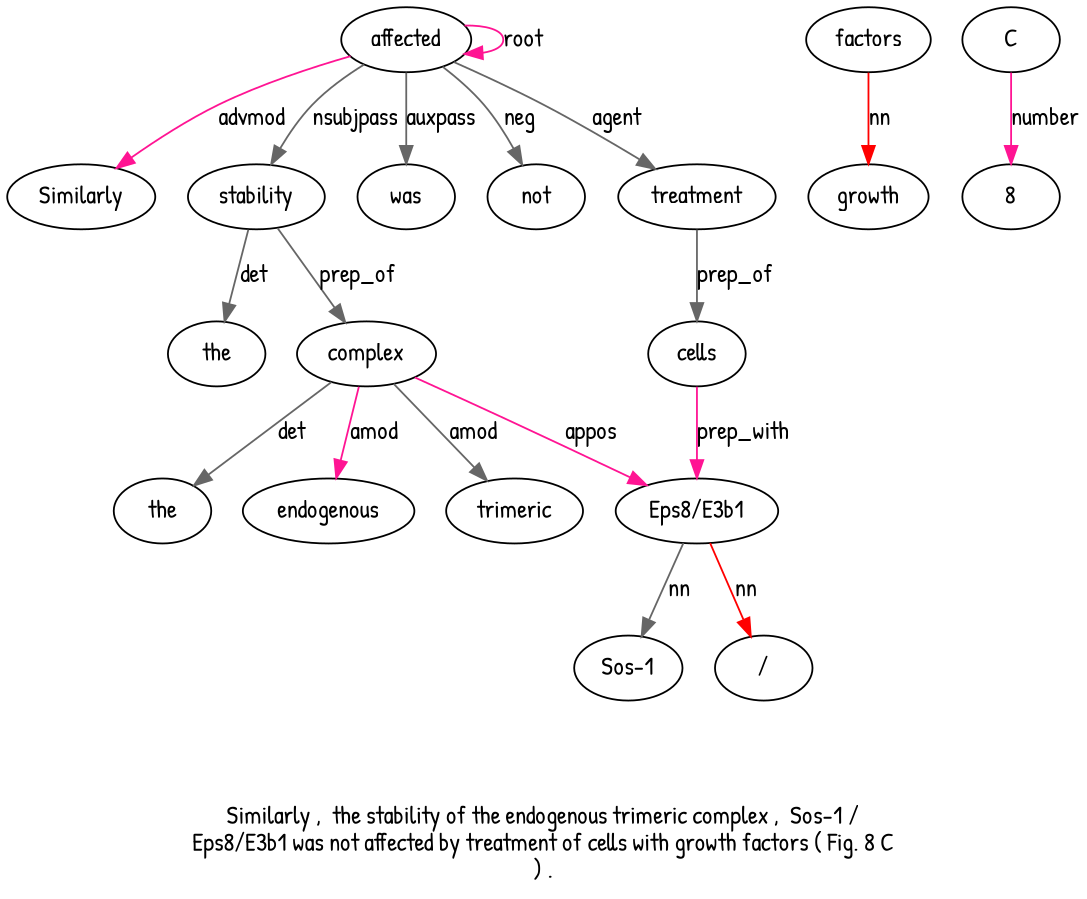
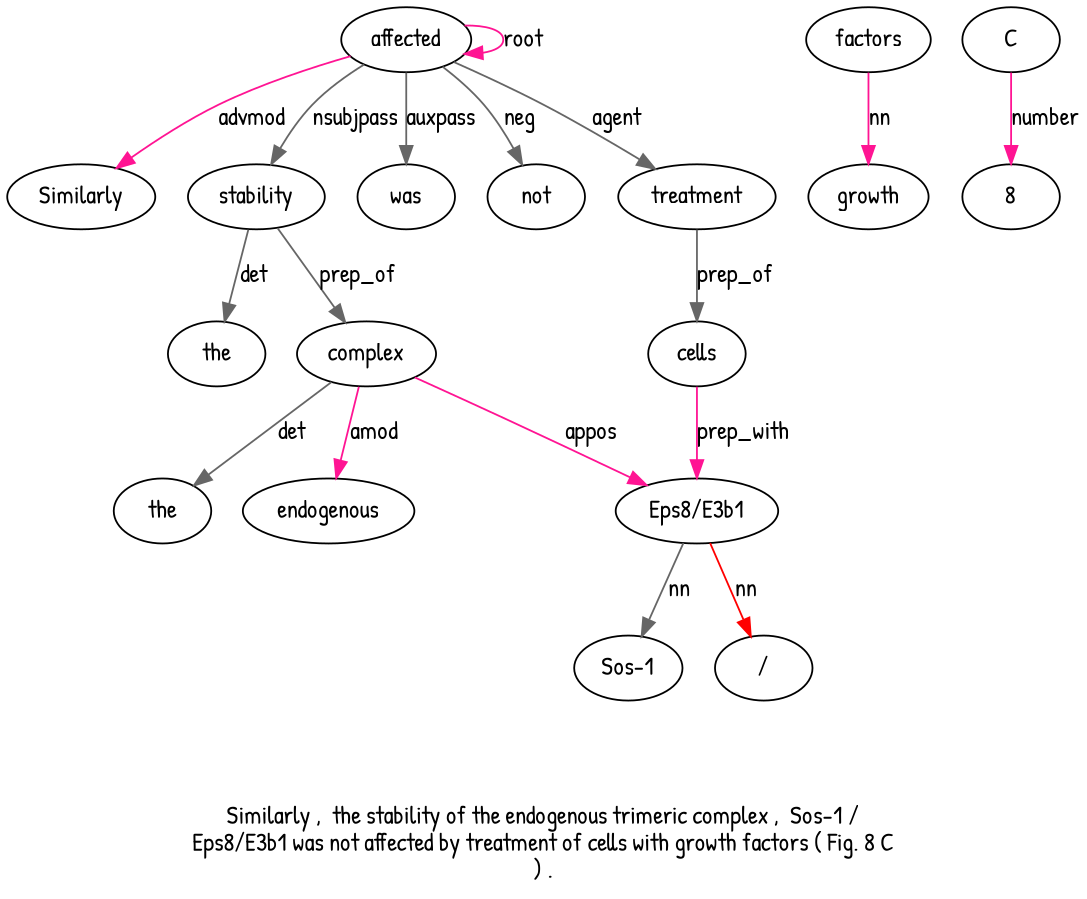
edge "factors" -> "growth": color red -> deeppink
node "trimeric": removed
